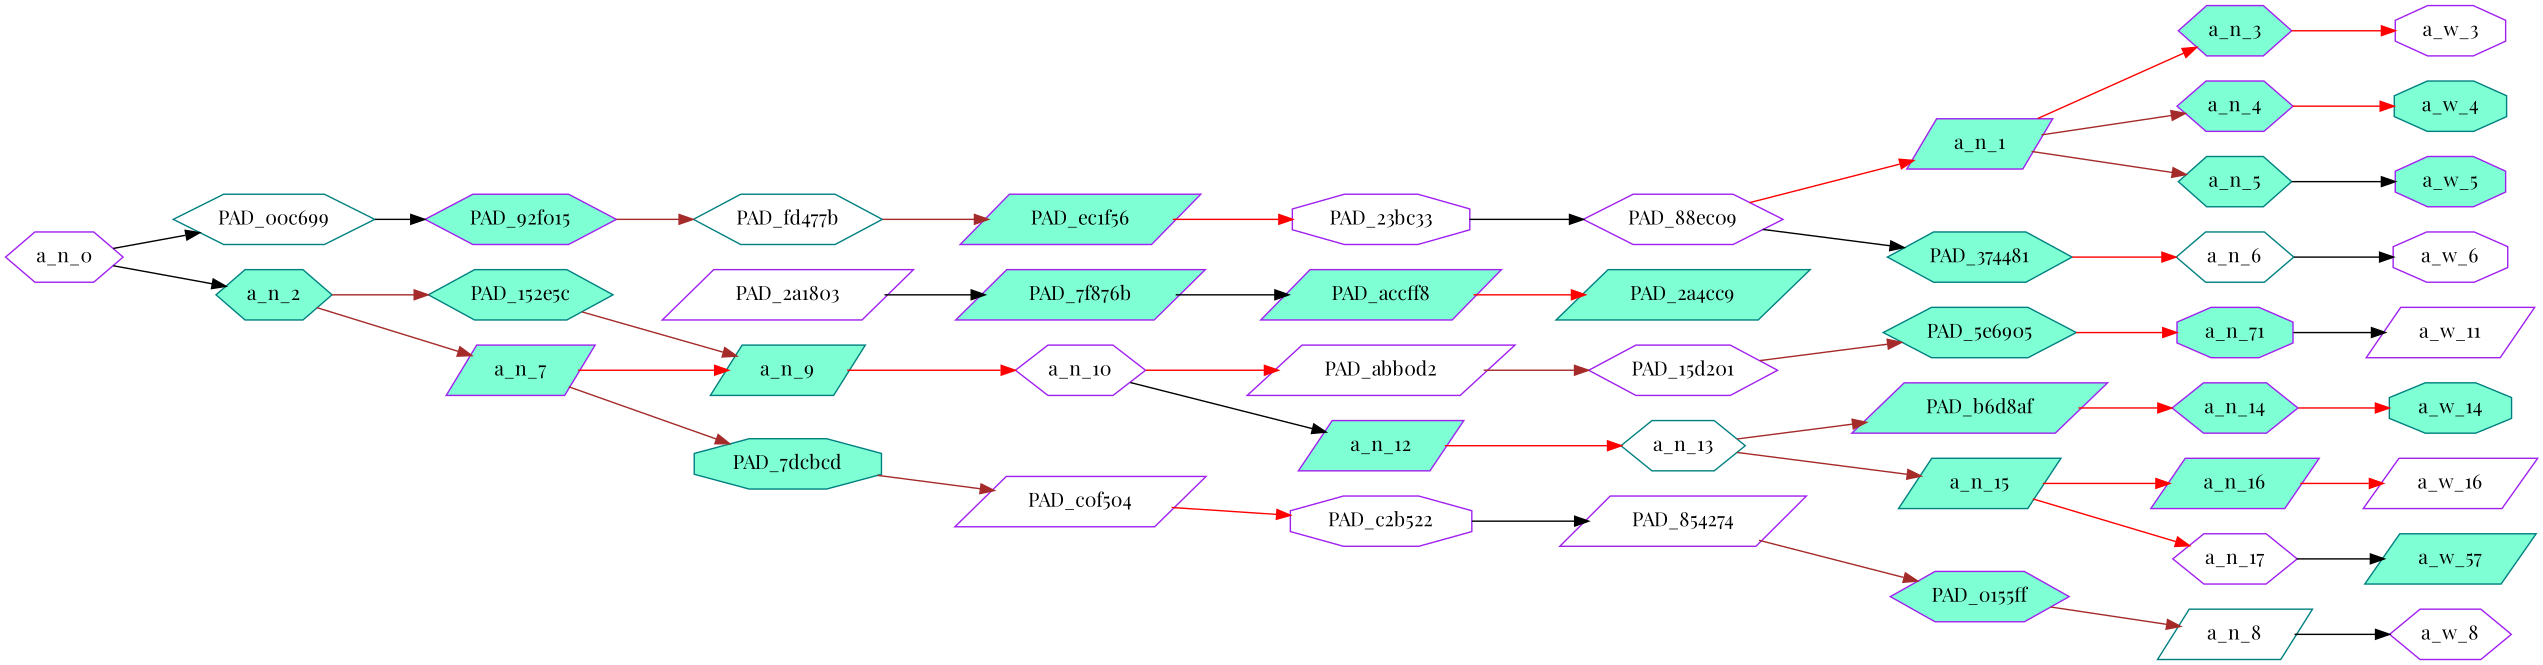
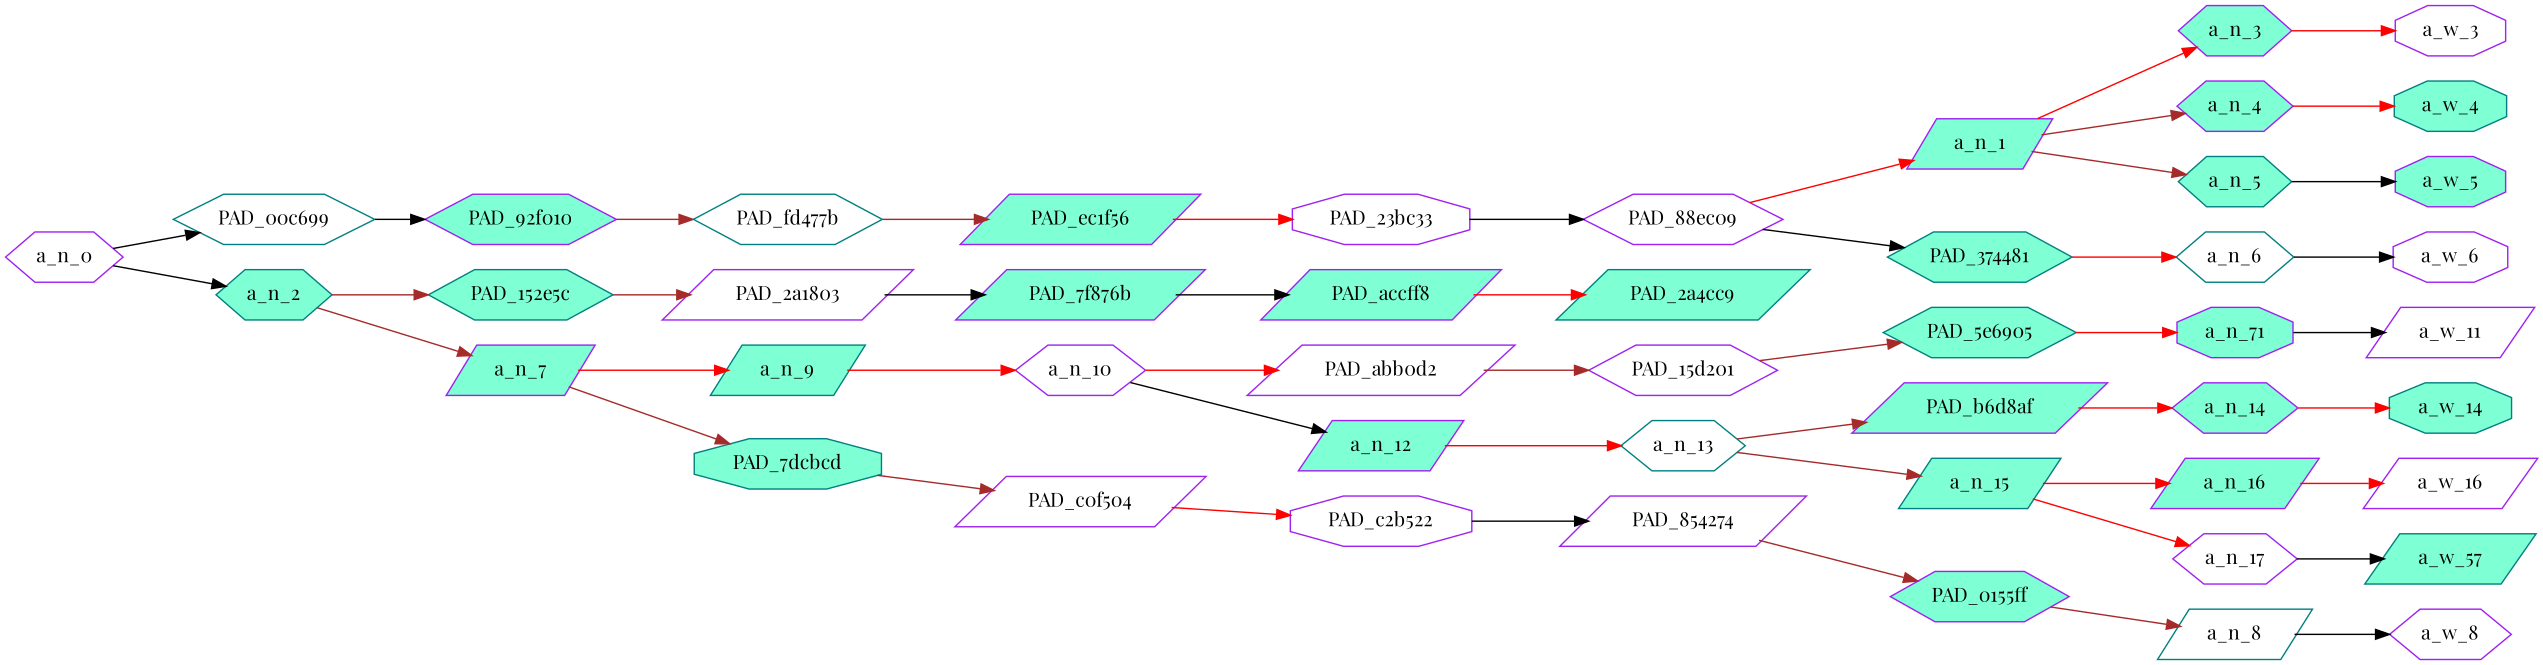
node "PAD_92f015": label "PAD_92f015" -> "PAD_92f010"
edge "PAD_152e5c" -> "a_n_9": now "PAD_152e5c" -> "PAD_2a1803"
